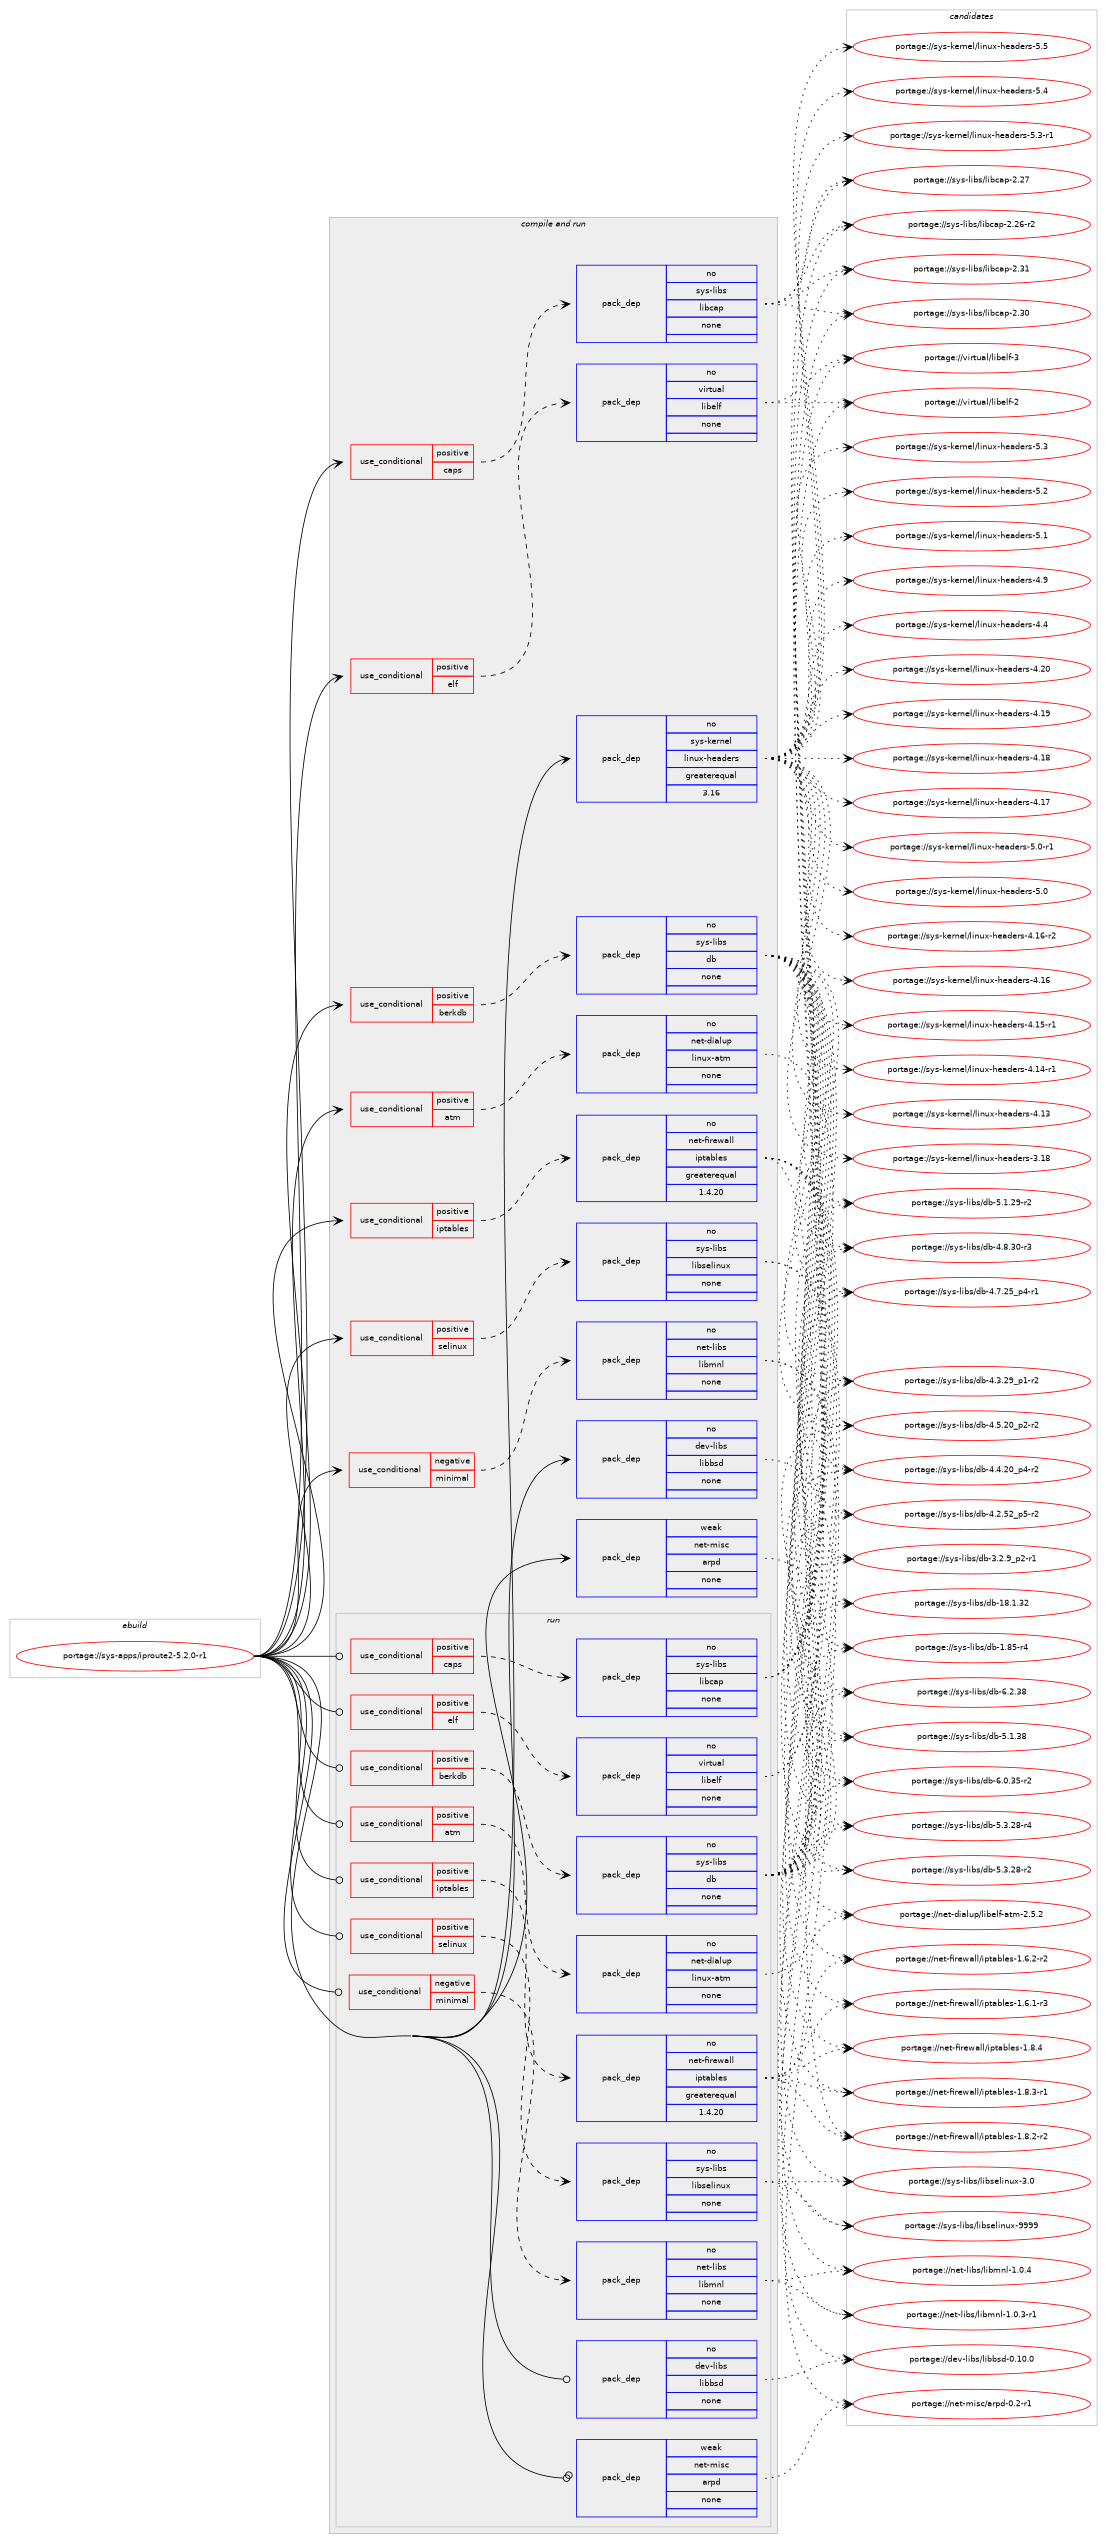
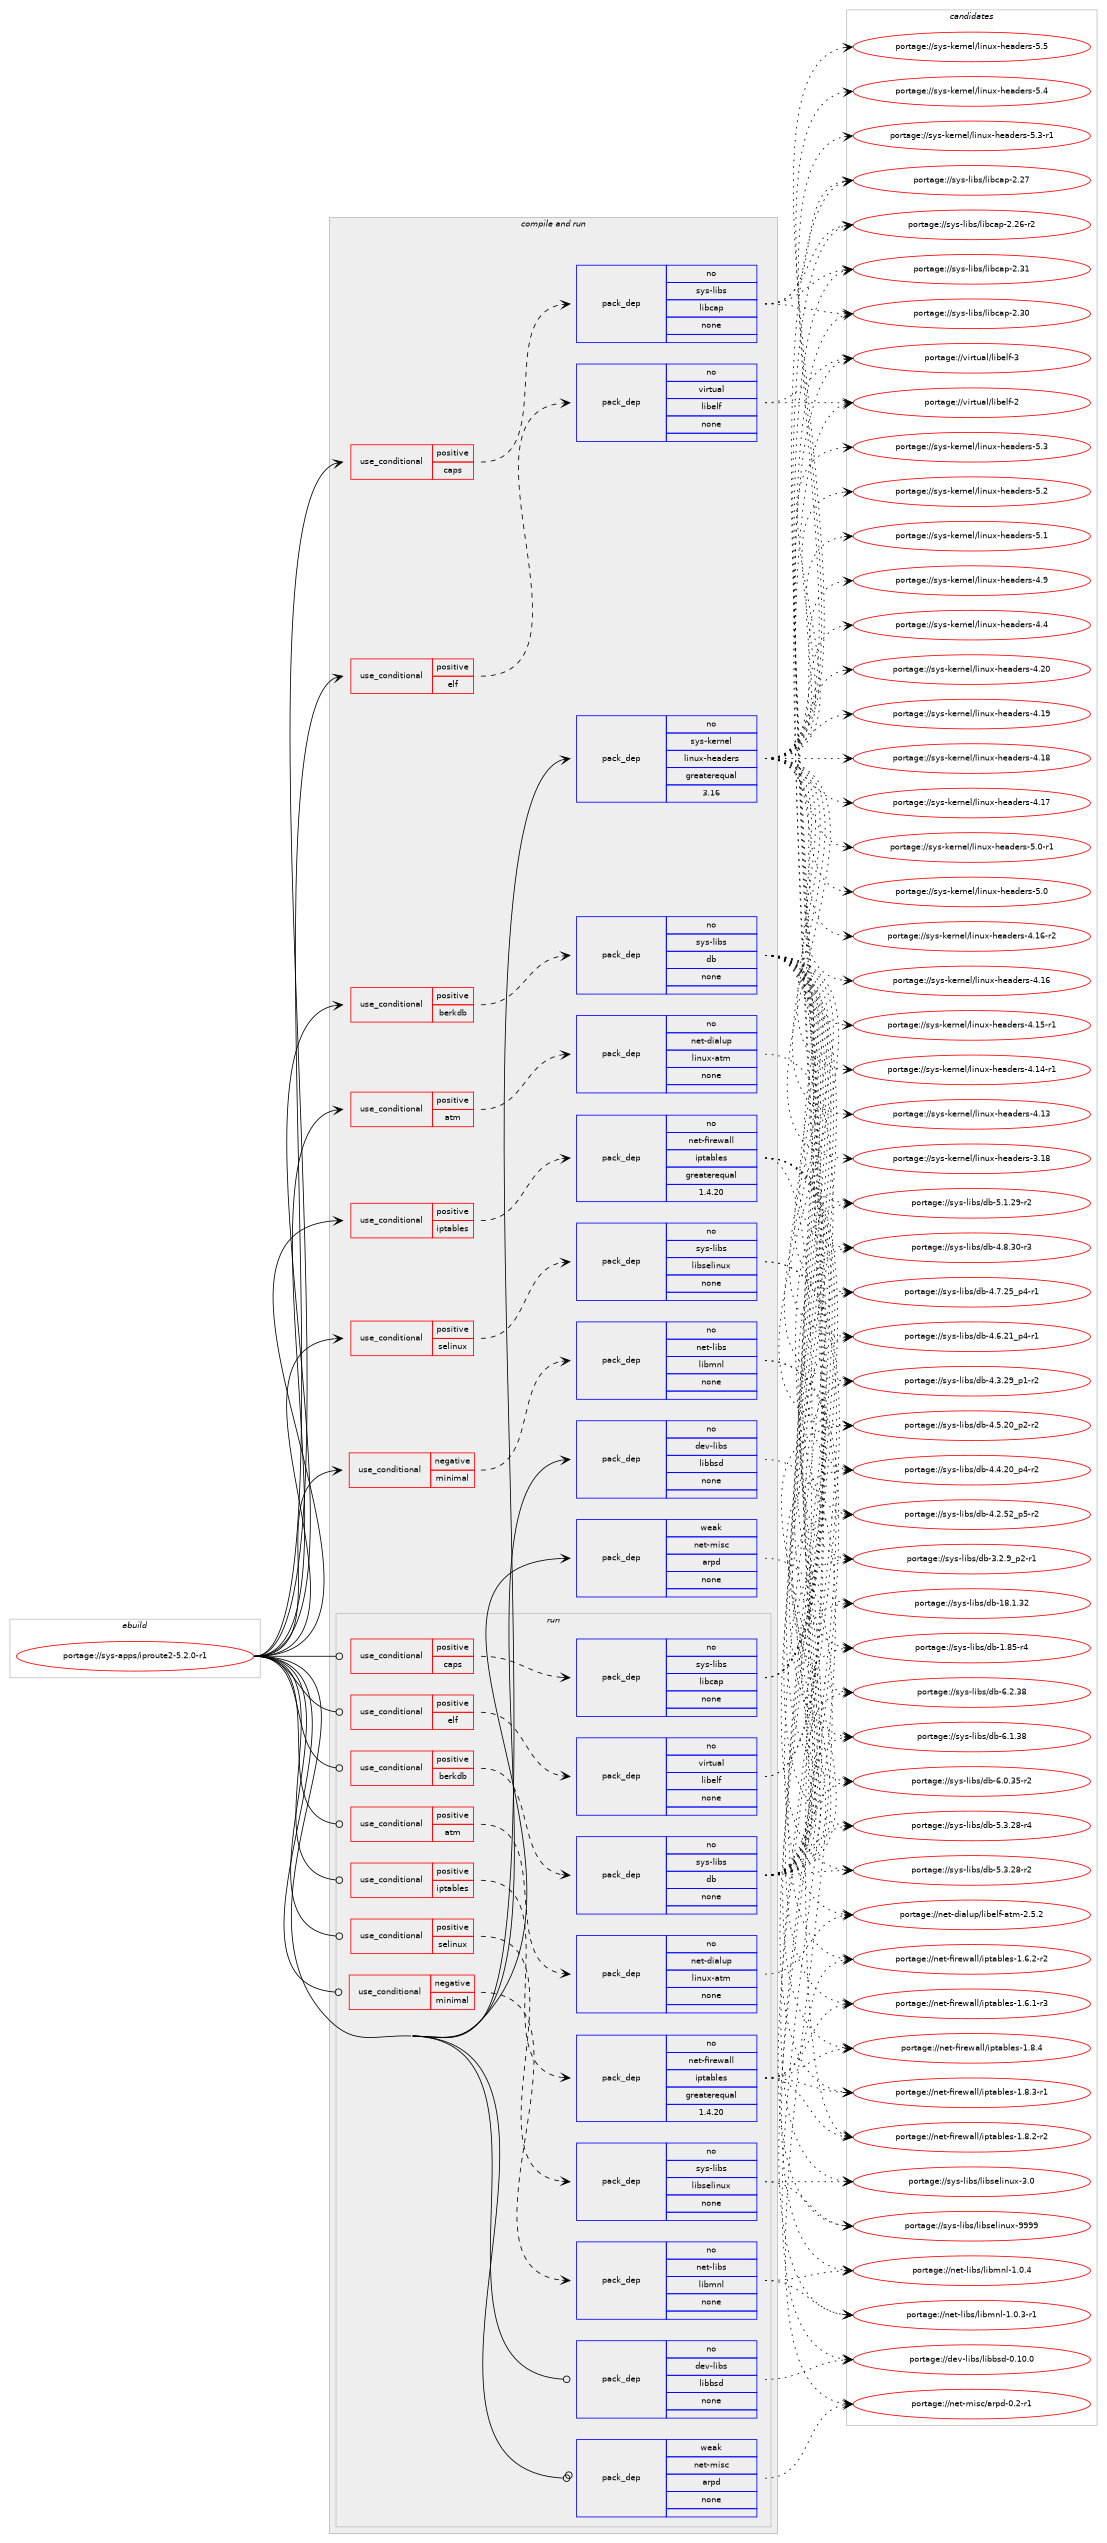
node "portage://sys-libs/db-4.6.21_p4-r1": added
node "portage://sys-libs/db-5.1.38": label "portage://sys-libs/db-5.1.38" -> "portage://sys-libs/db-6.1.38"
